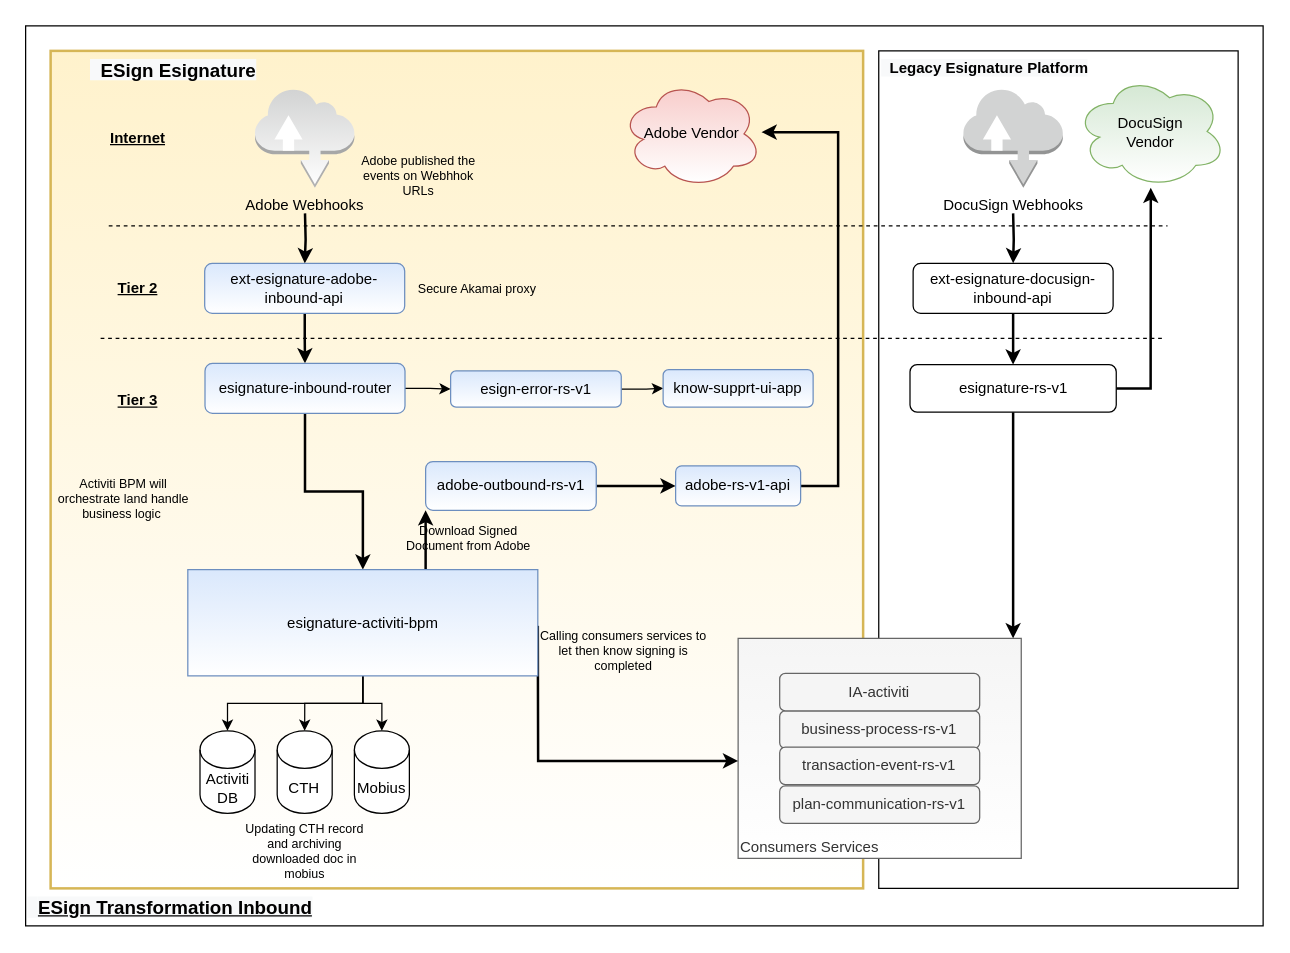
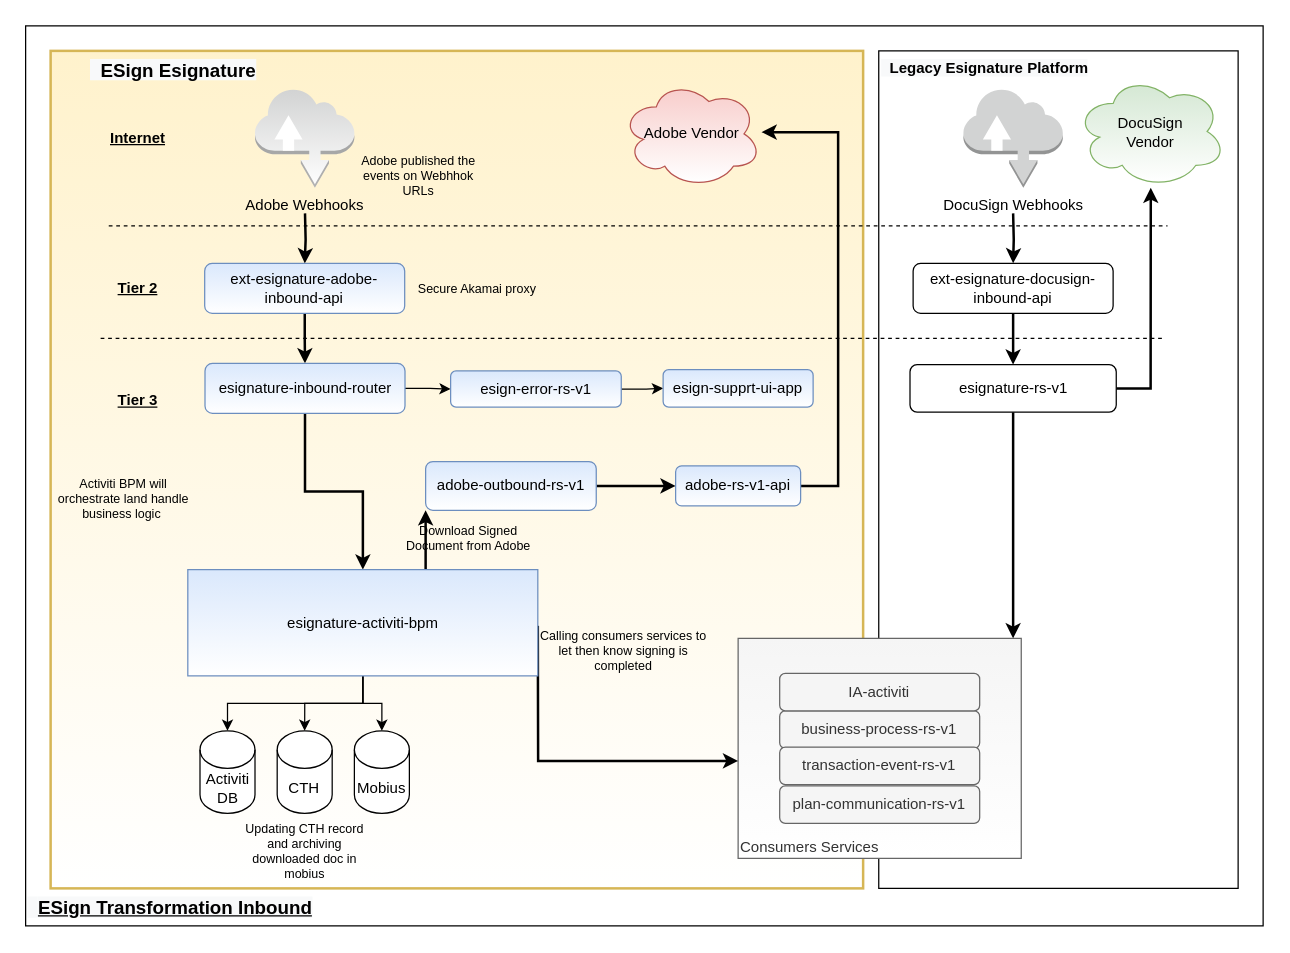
node "know-supprt-ui-app": label "know-supprt-ui-app" -> "esign-supprt-ui-app"
